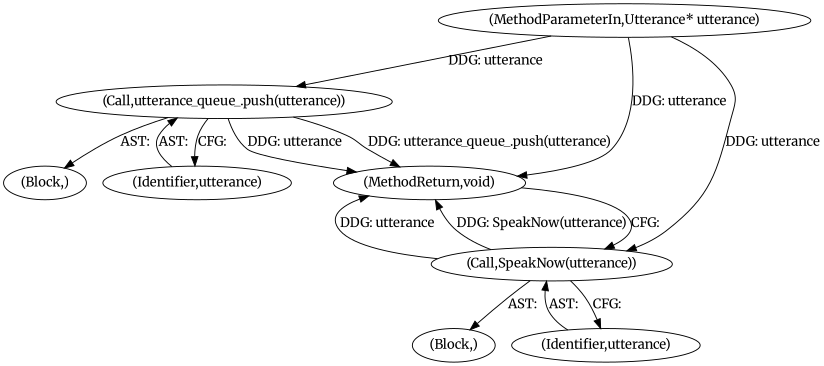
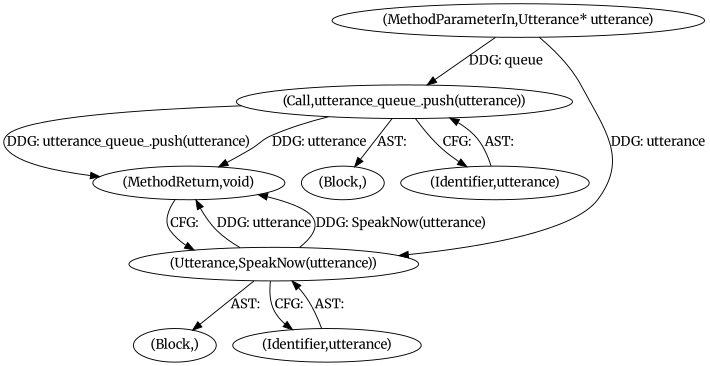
edge "(MethodParameterIn,Utterance* utterance)" -> "(Call,utterance_queue_.push(utterance))": label "DDG: utterance" -> "DDG: queue"
edge "(MethodParameterIn,Utterance* utterance)" -> "(MethodReturn,void)": removed, label "DDG: utterance"
node "(Call,SpeakNow(utterance))": label "(Call,SpeakNow(utterance))" -> "(Utterance,SpeakNow(utterance))"
